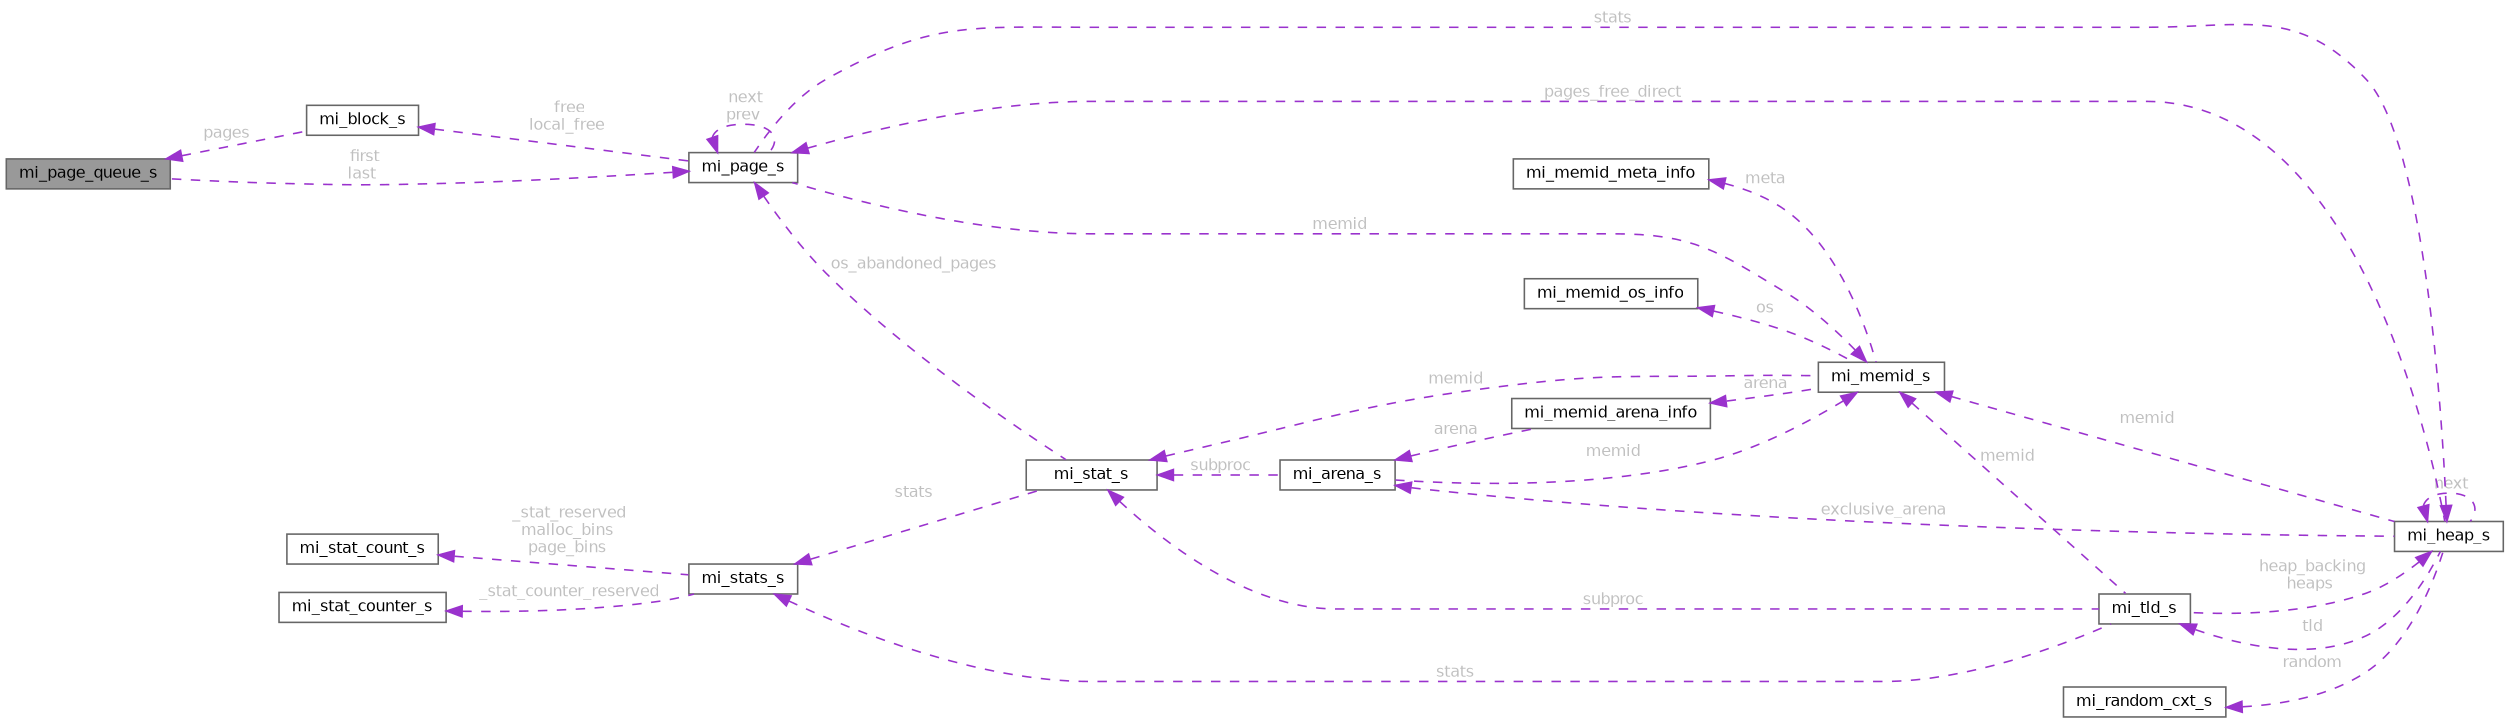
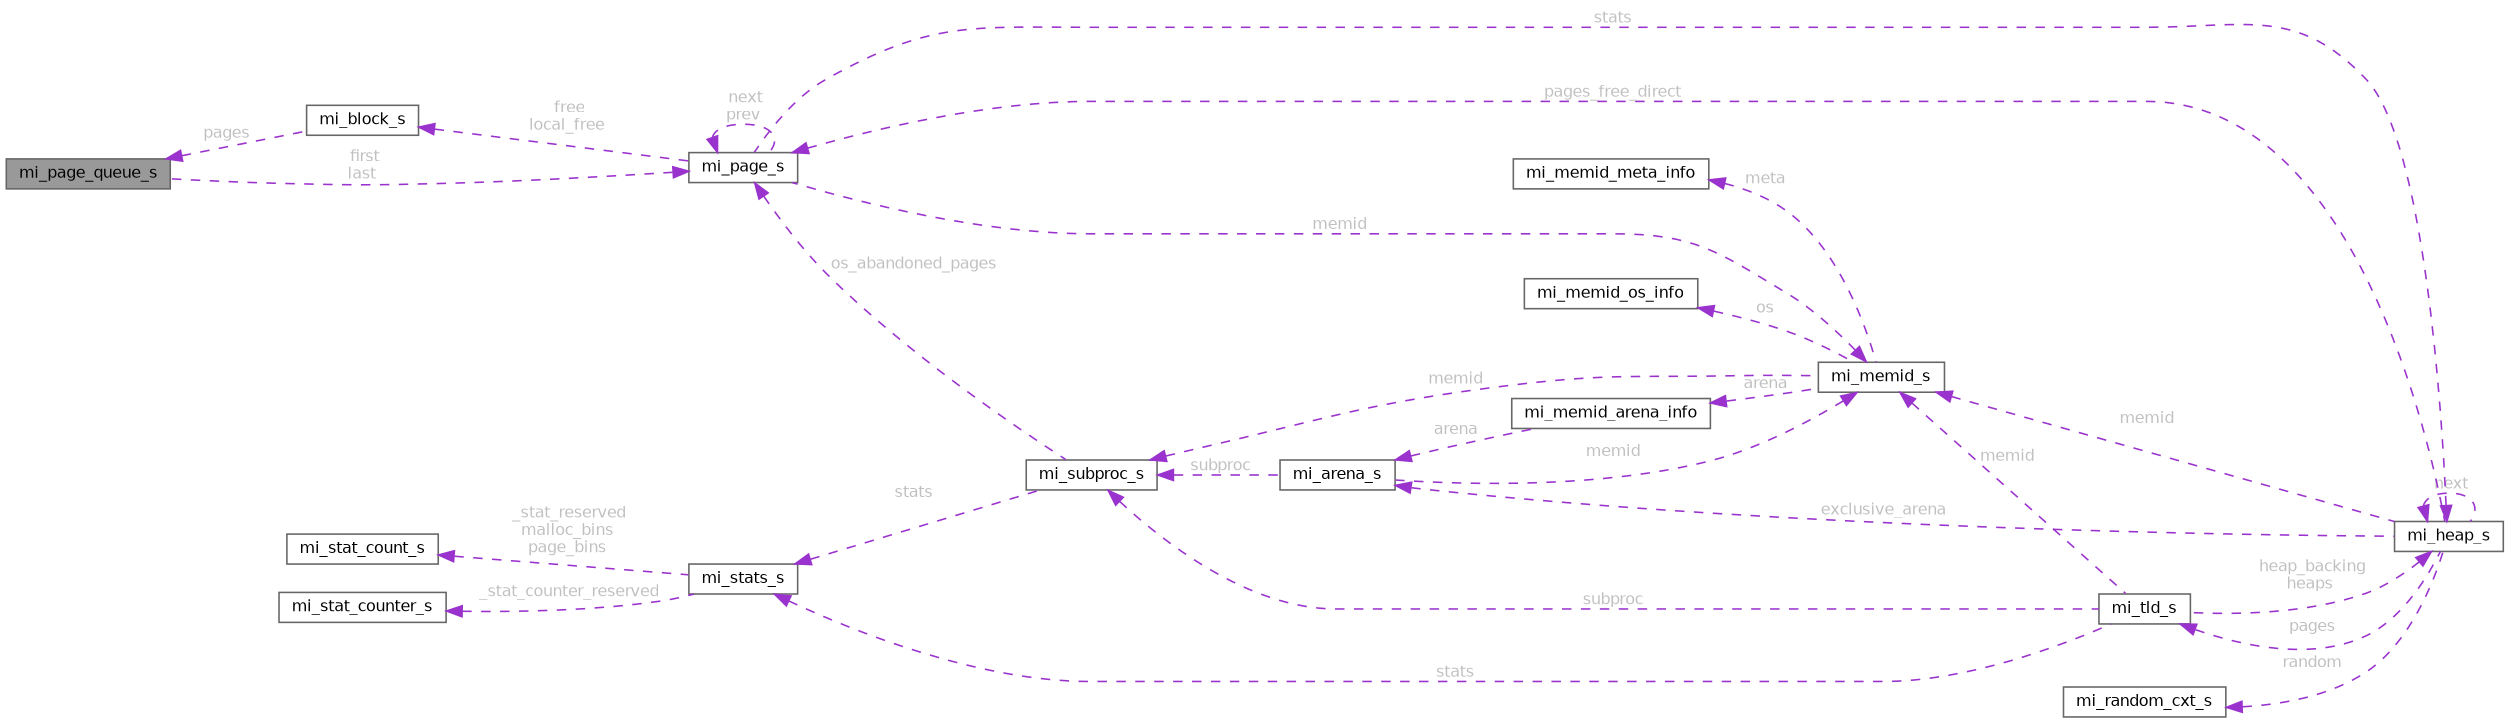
node "mi_stat_s": label "mi_stat_s" -> "mi_subproc_s"
edge "mi_heap_s" -> "mi_tld_s": label " tld" -> " pages"
